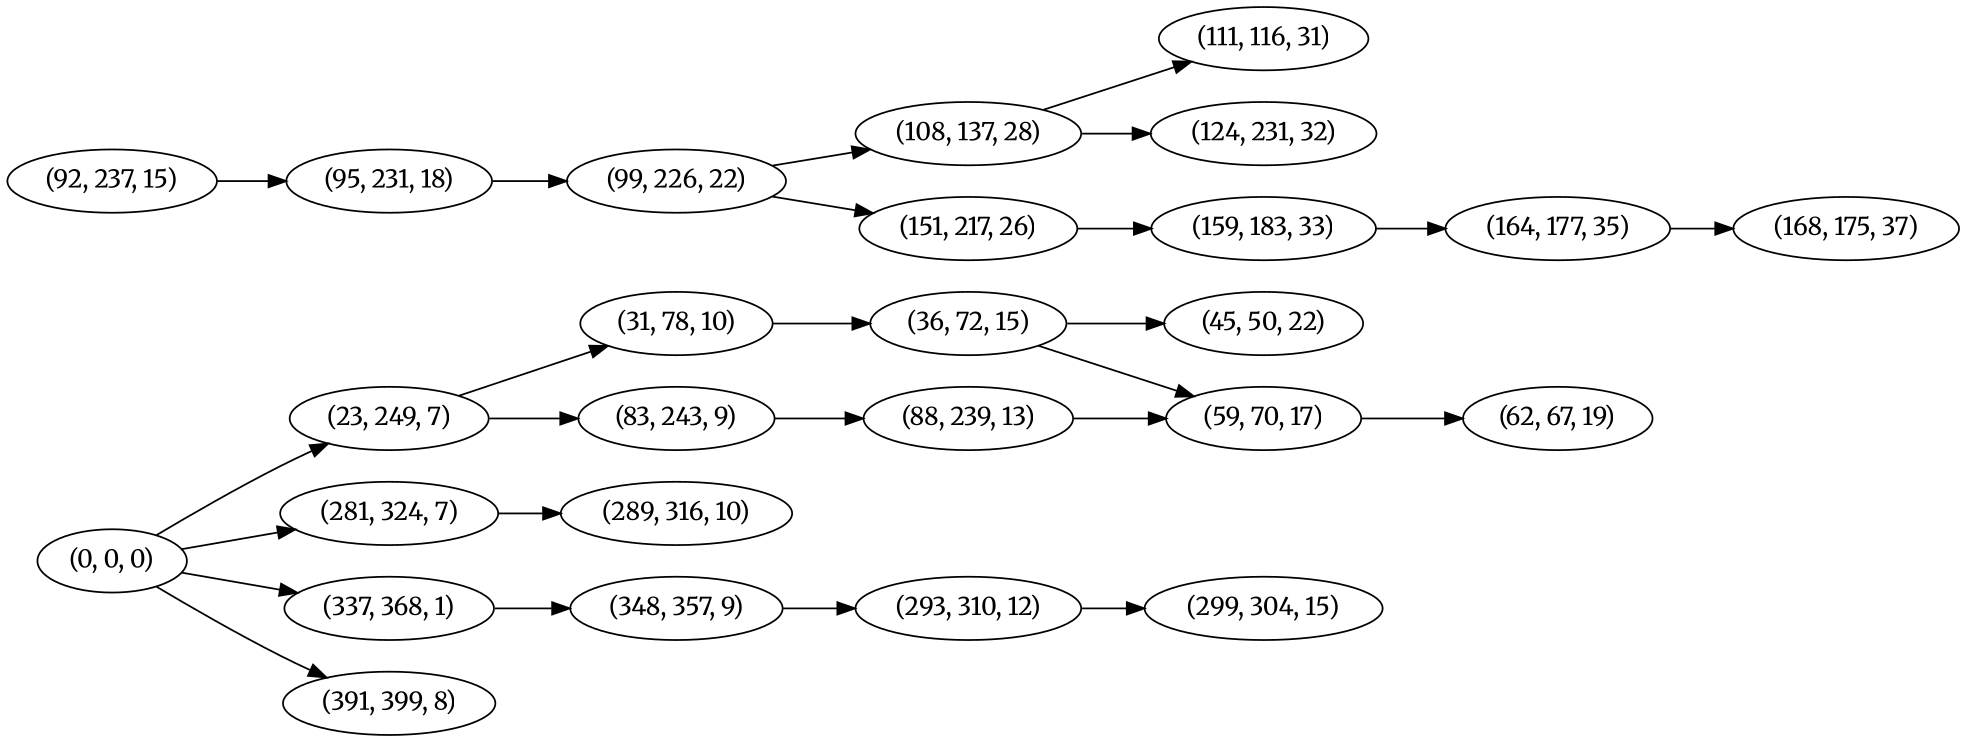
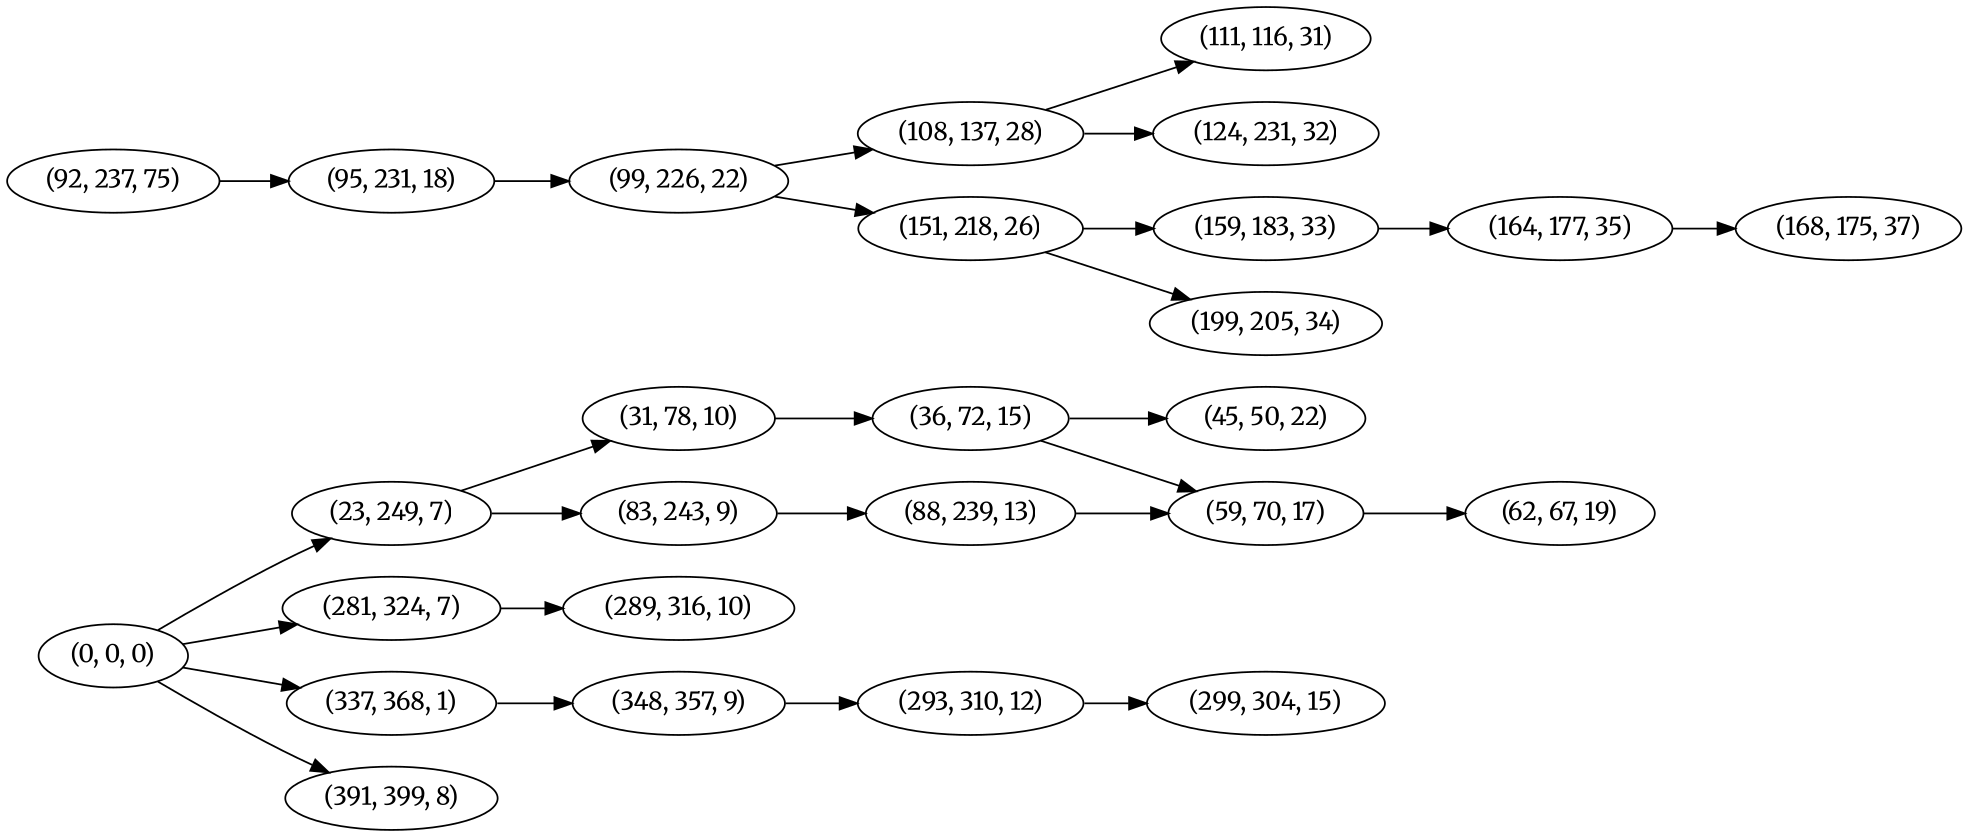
node "(92, 237, 15)": label "(92, 237, 15)" -> "(92, 237, 75)"
node "(151, 217, 26)": label "(151, 217, 26)" -> "(151, 218, 26)"
node "(199, 205, 34)": added
